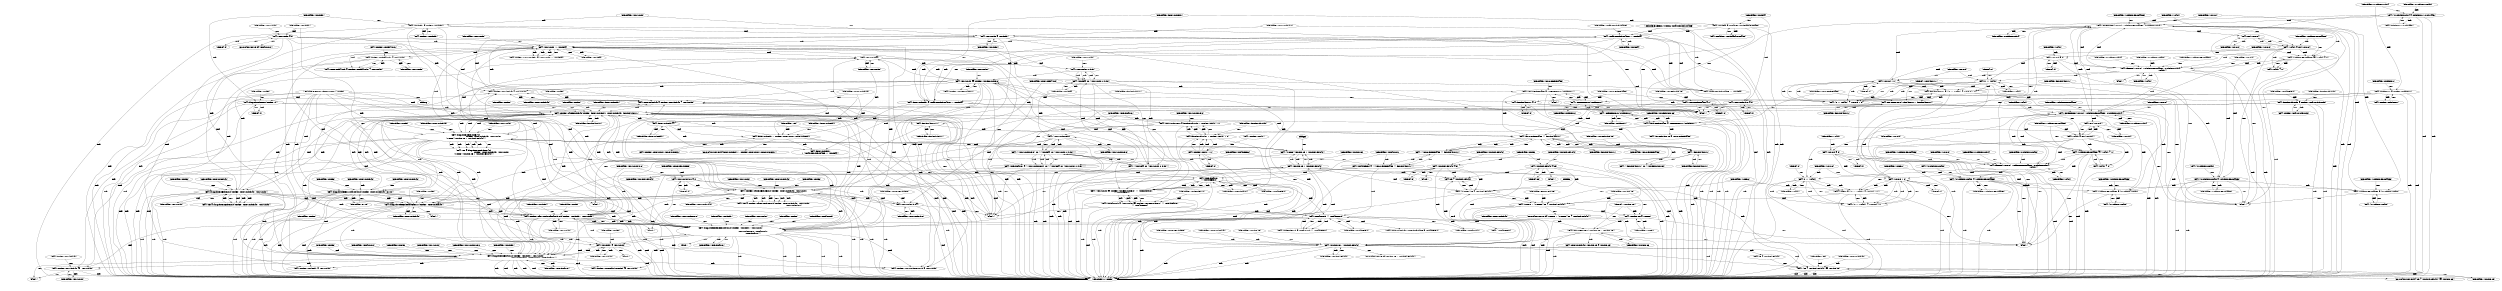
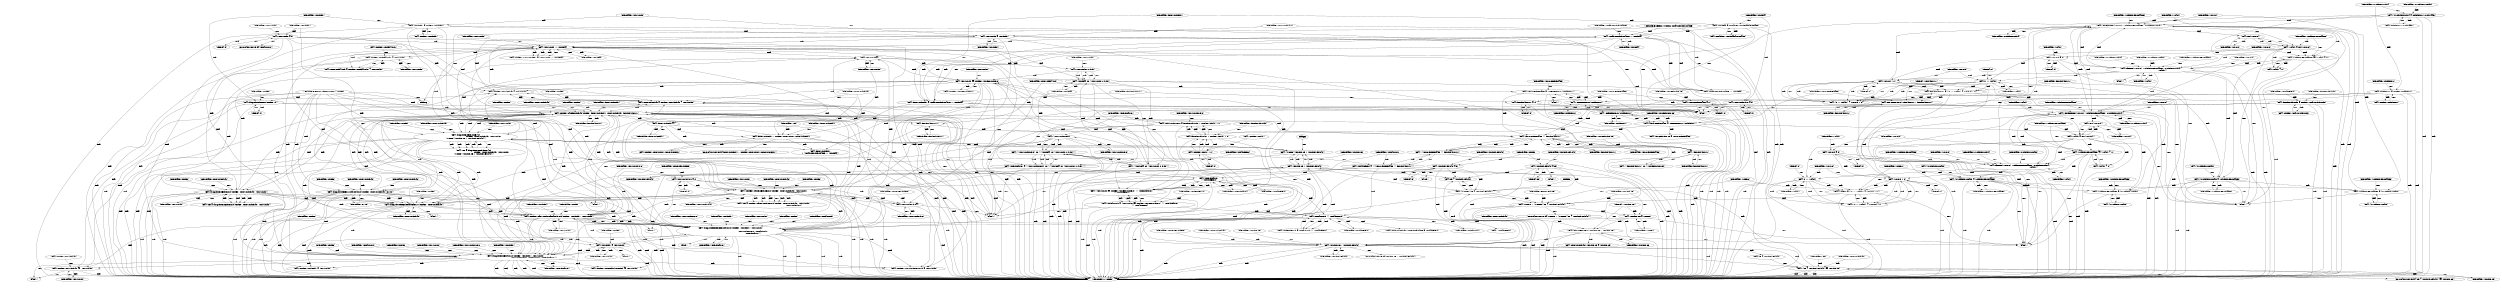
edge "(MethodParameterIn,UWORD16 u2_first_mb_in_slice)" -> "1000146": added, label "AST:"
